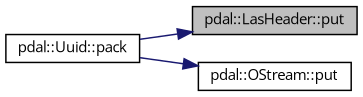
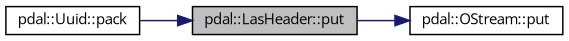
edge "pdal::Uuid::pack" -> "pdal::OStream::put": now "pdal::LasHeader::put" -> "pdal::OStream::put"
